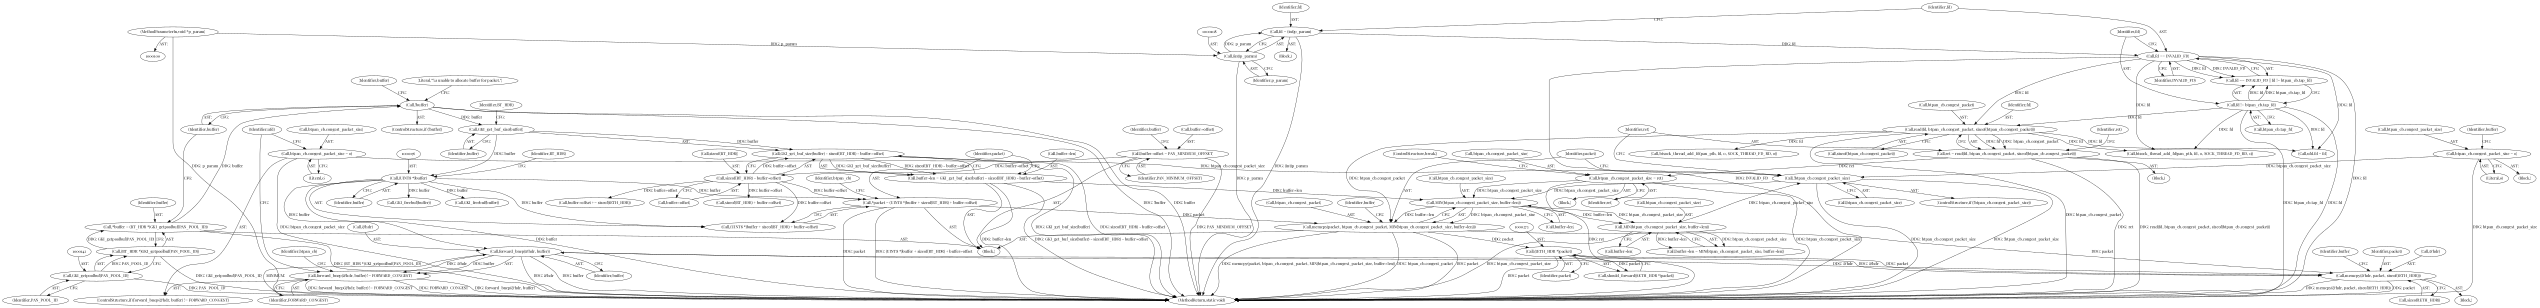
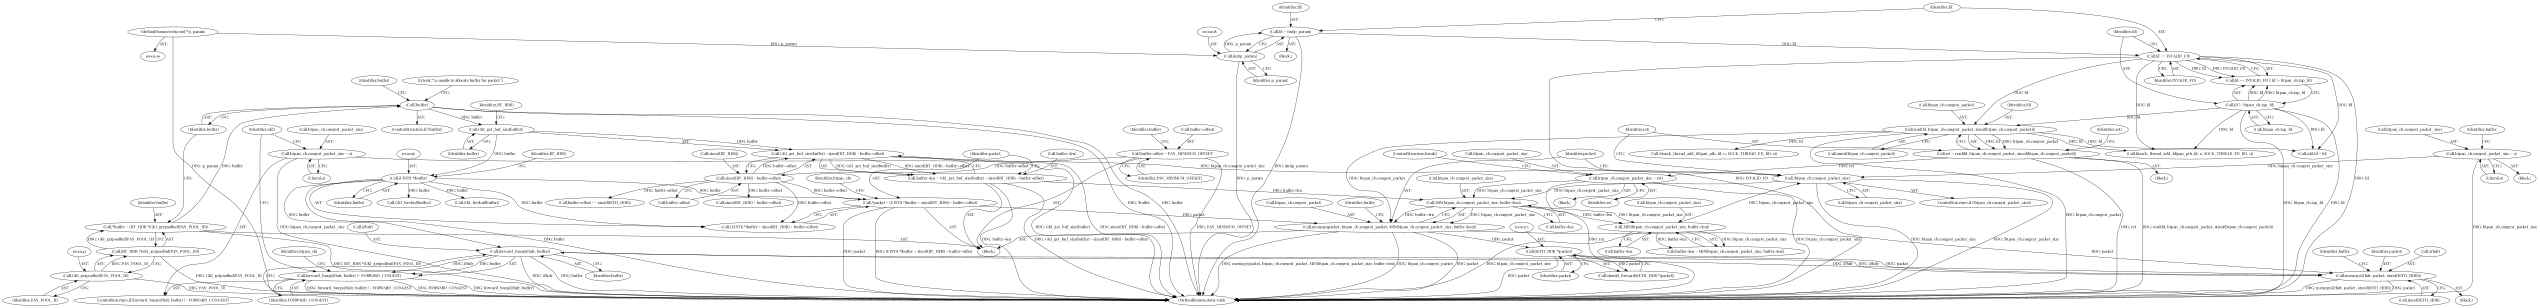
edge "(Identifier,FORWARD_CONGEST)" -> "(Call,forward_bnep(&hdr, buffer))": label "MINIMUM: " -> "CFG: "
